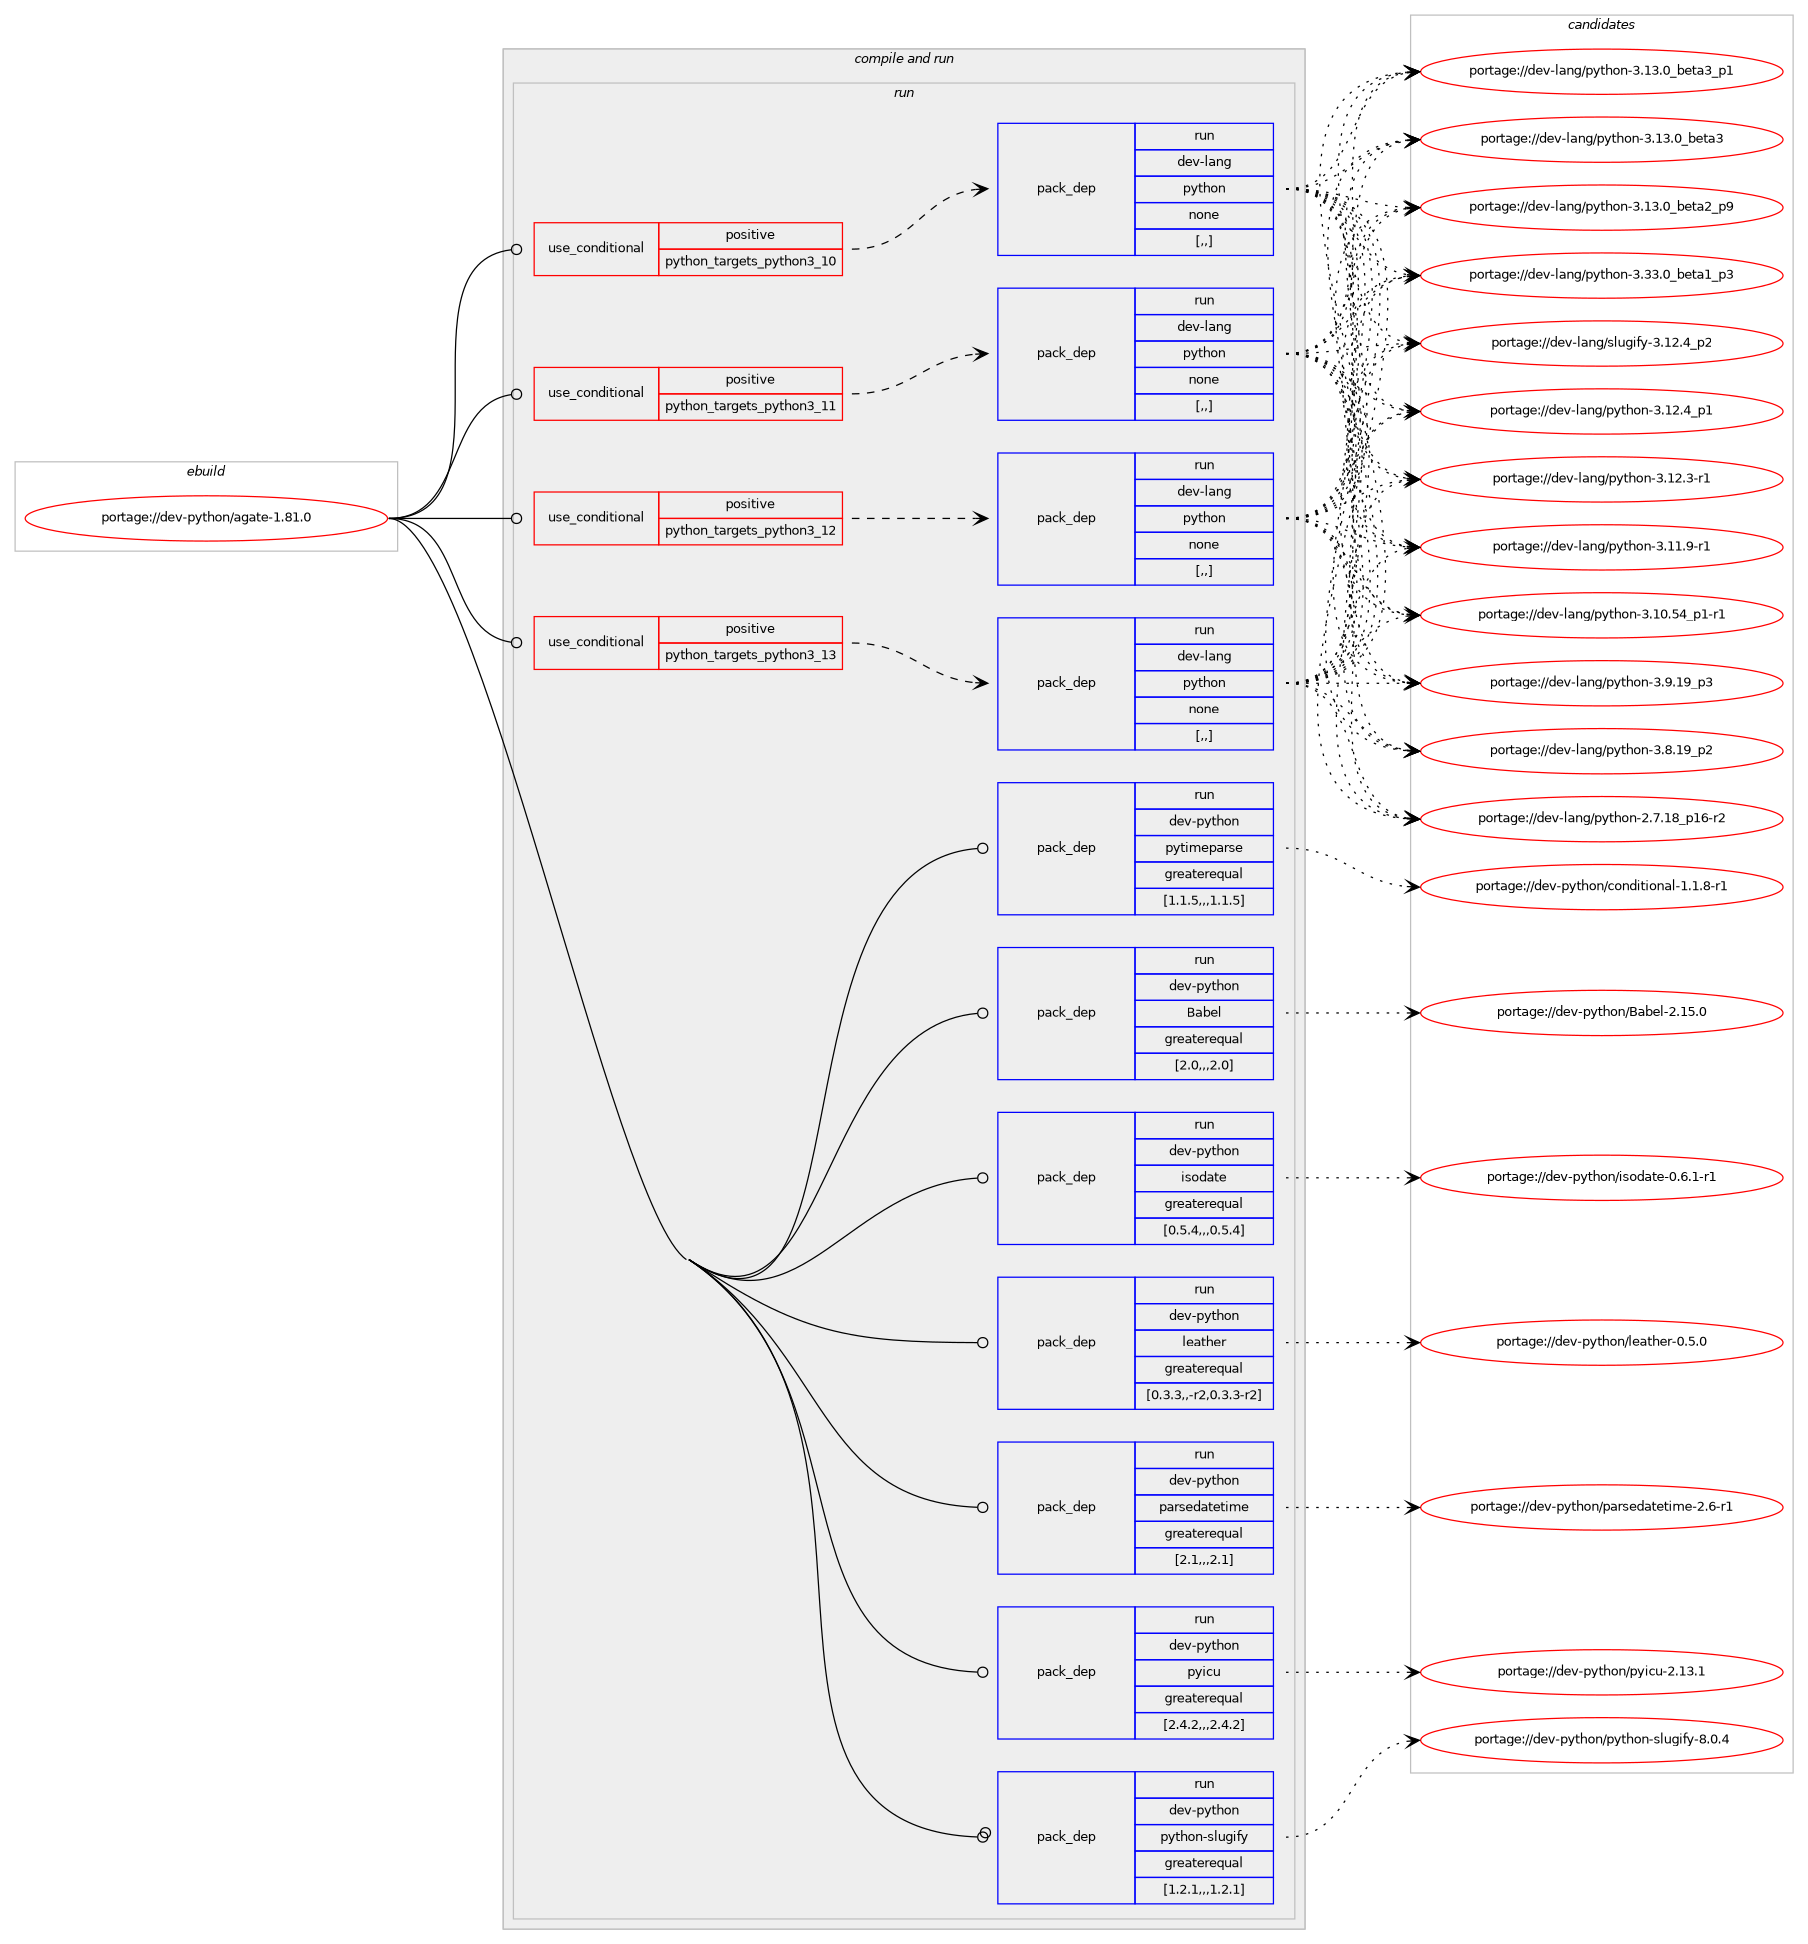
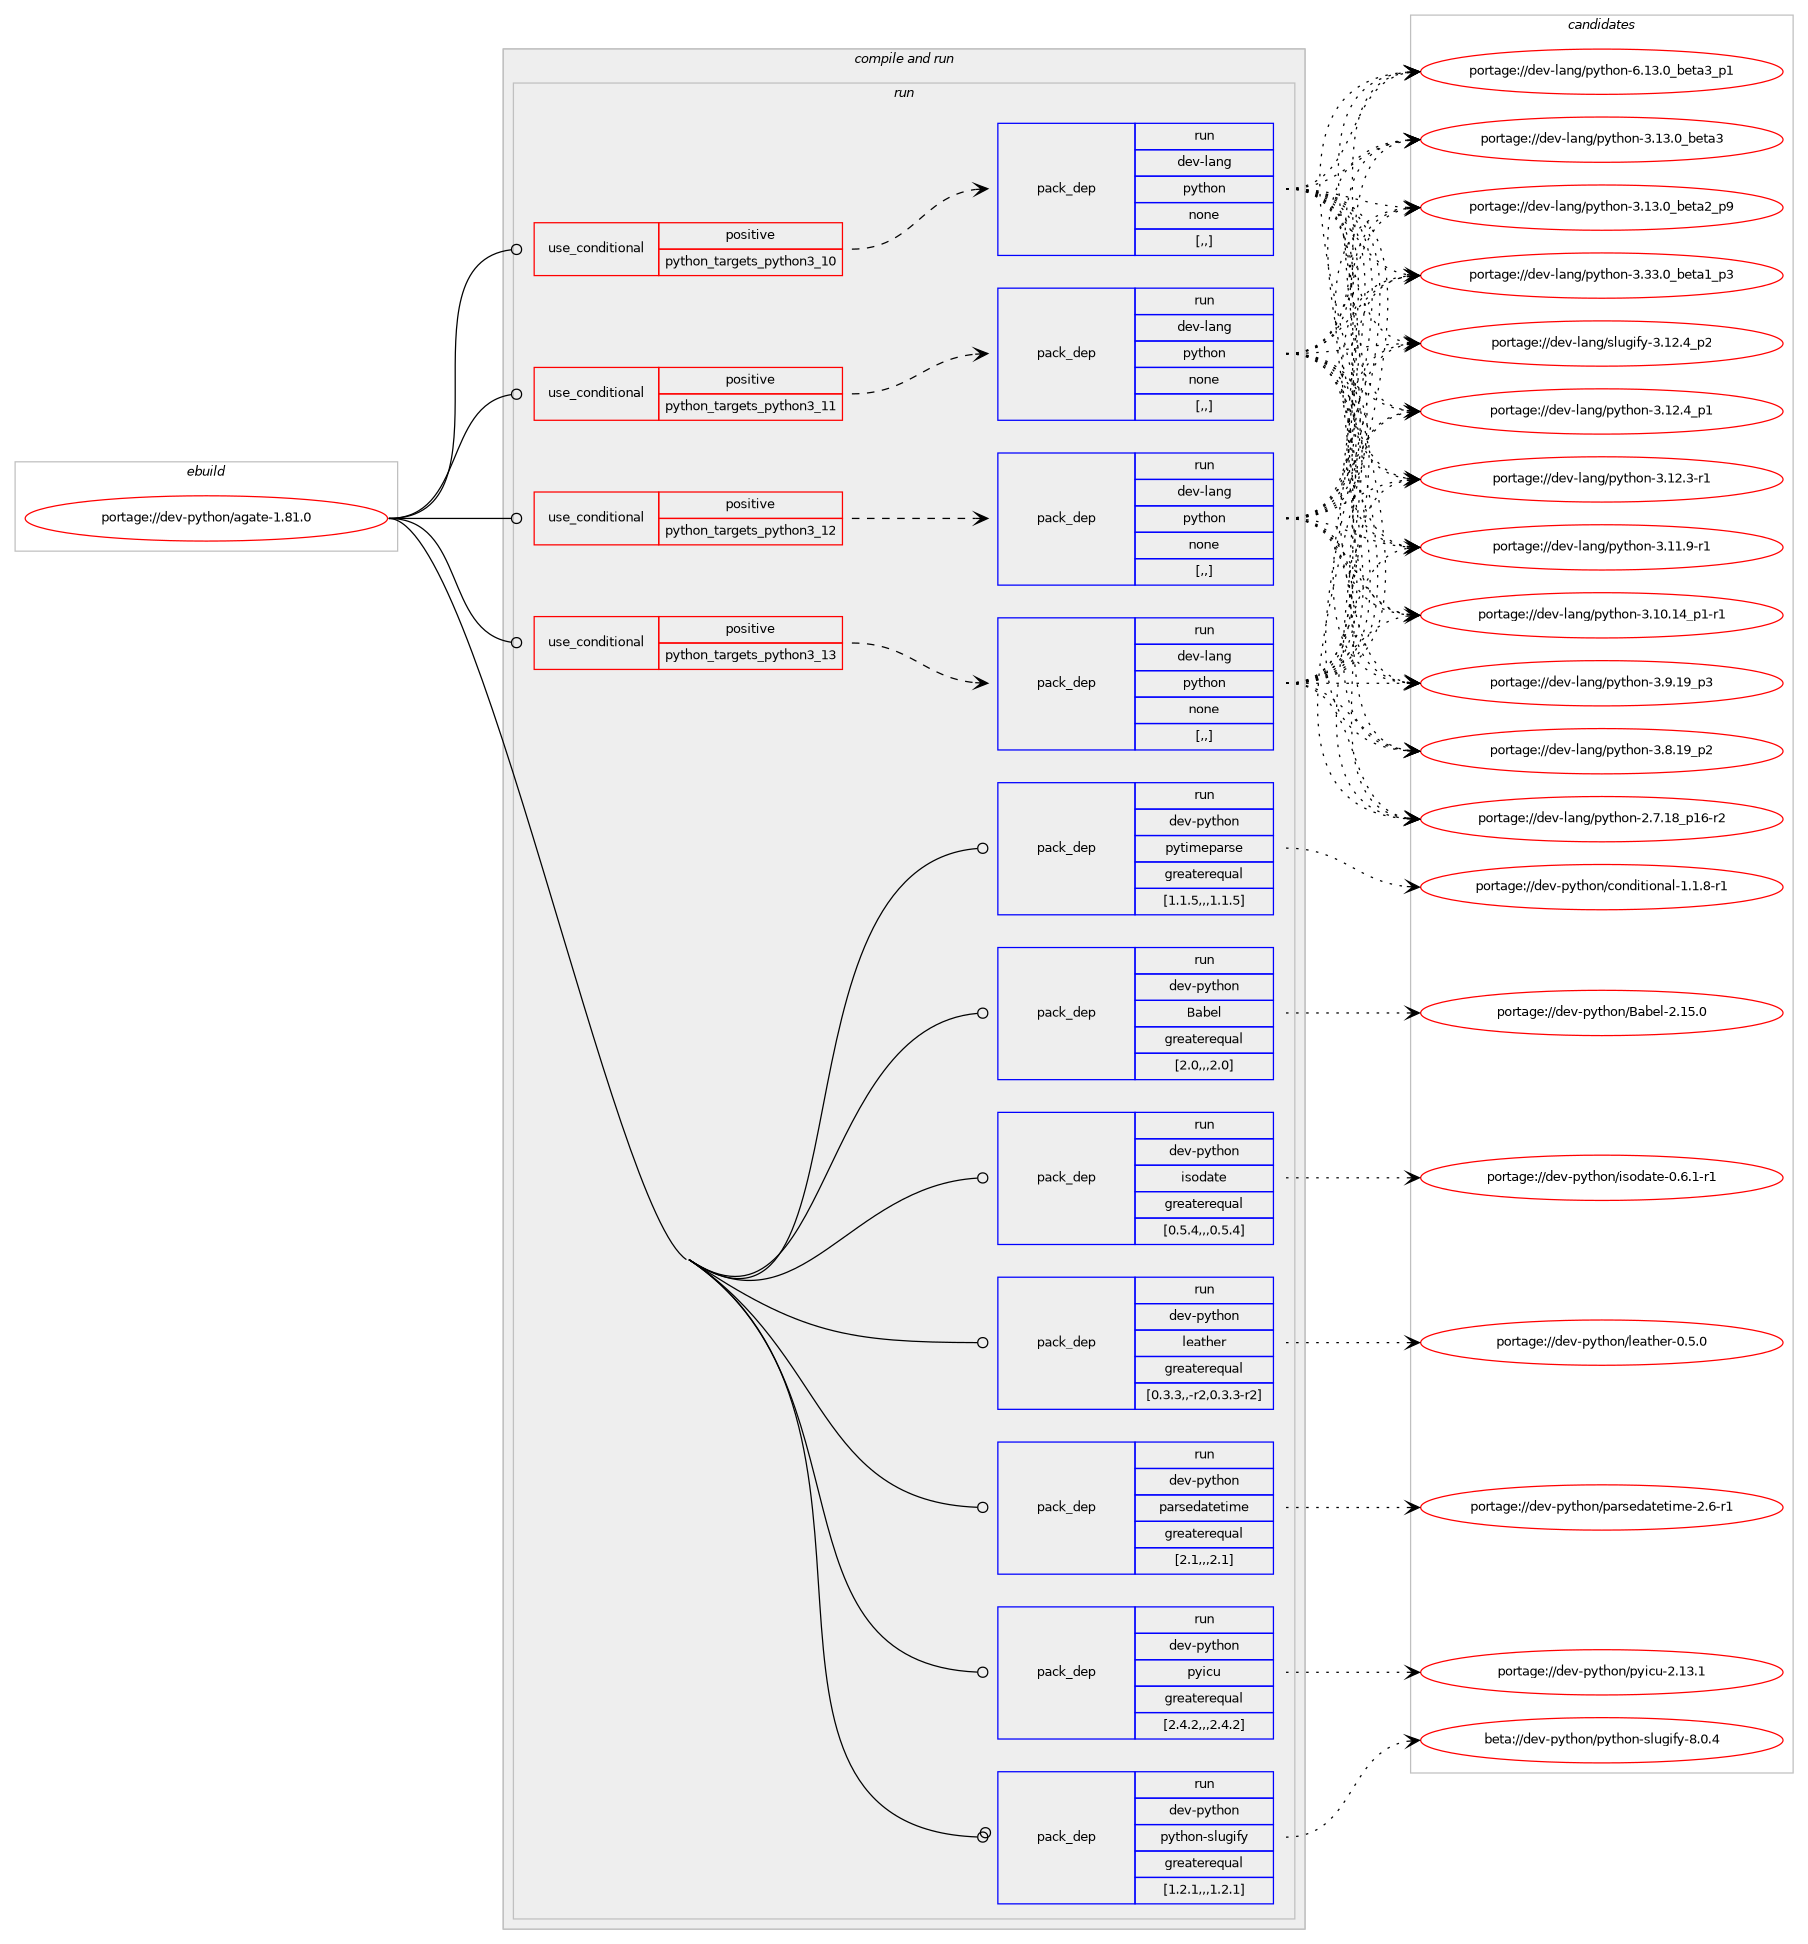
node "portage://dev-lang/python-3.13.0_beta3_p1": label "portage://dev-lang/python-3.13.0_beta3_p1" -> "portage://dev-lang/python-6.13.0_beta3_p1"
node "portage://dev-lang/python-3.10.54_p1-r1": label "portage://dev-lang/python-3.10.54_p1-r1" -> "portage://dev-lang/python-3.10.14_p1-r1"
node "portage://dev-python/python-slugify-8.0.4": label "portage://dev-python/python-slugify-8.0.4" -> "beta://dev-python/python-slugify-8.0.4"
